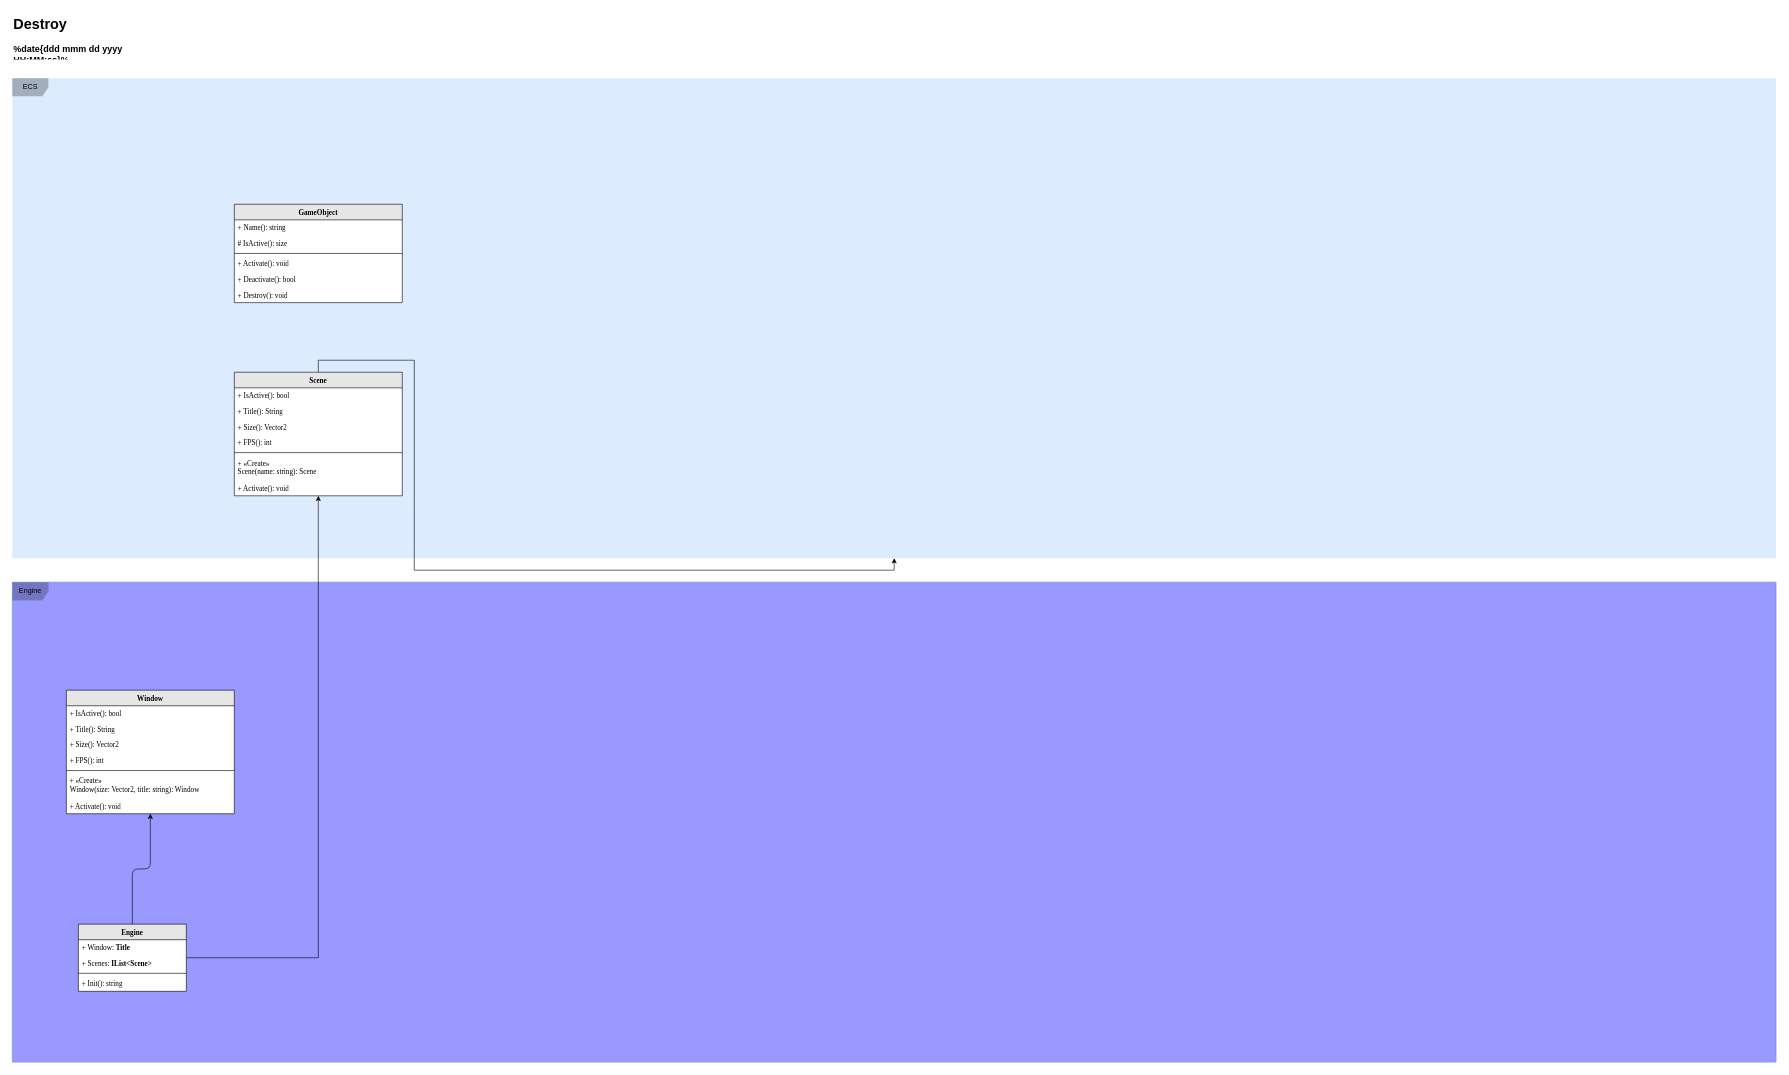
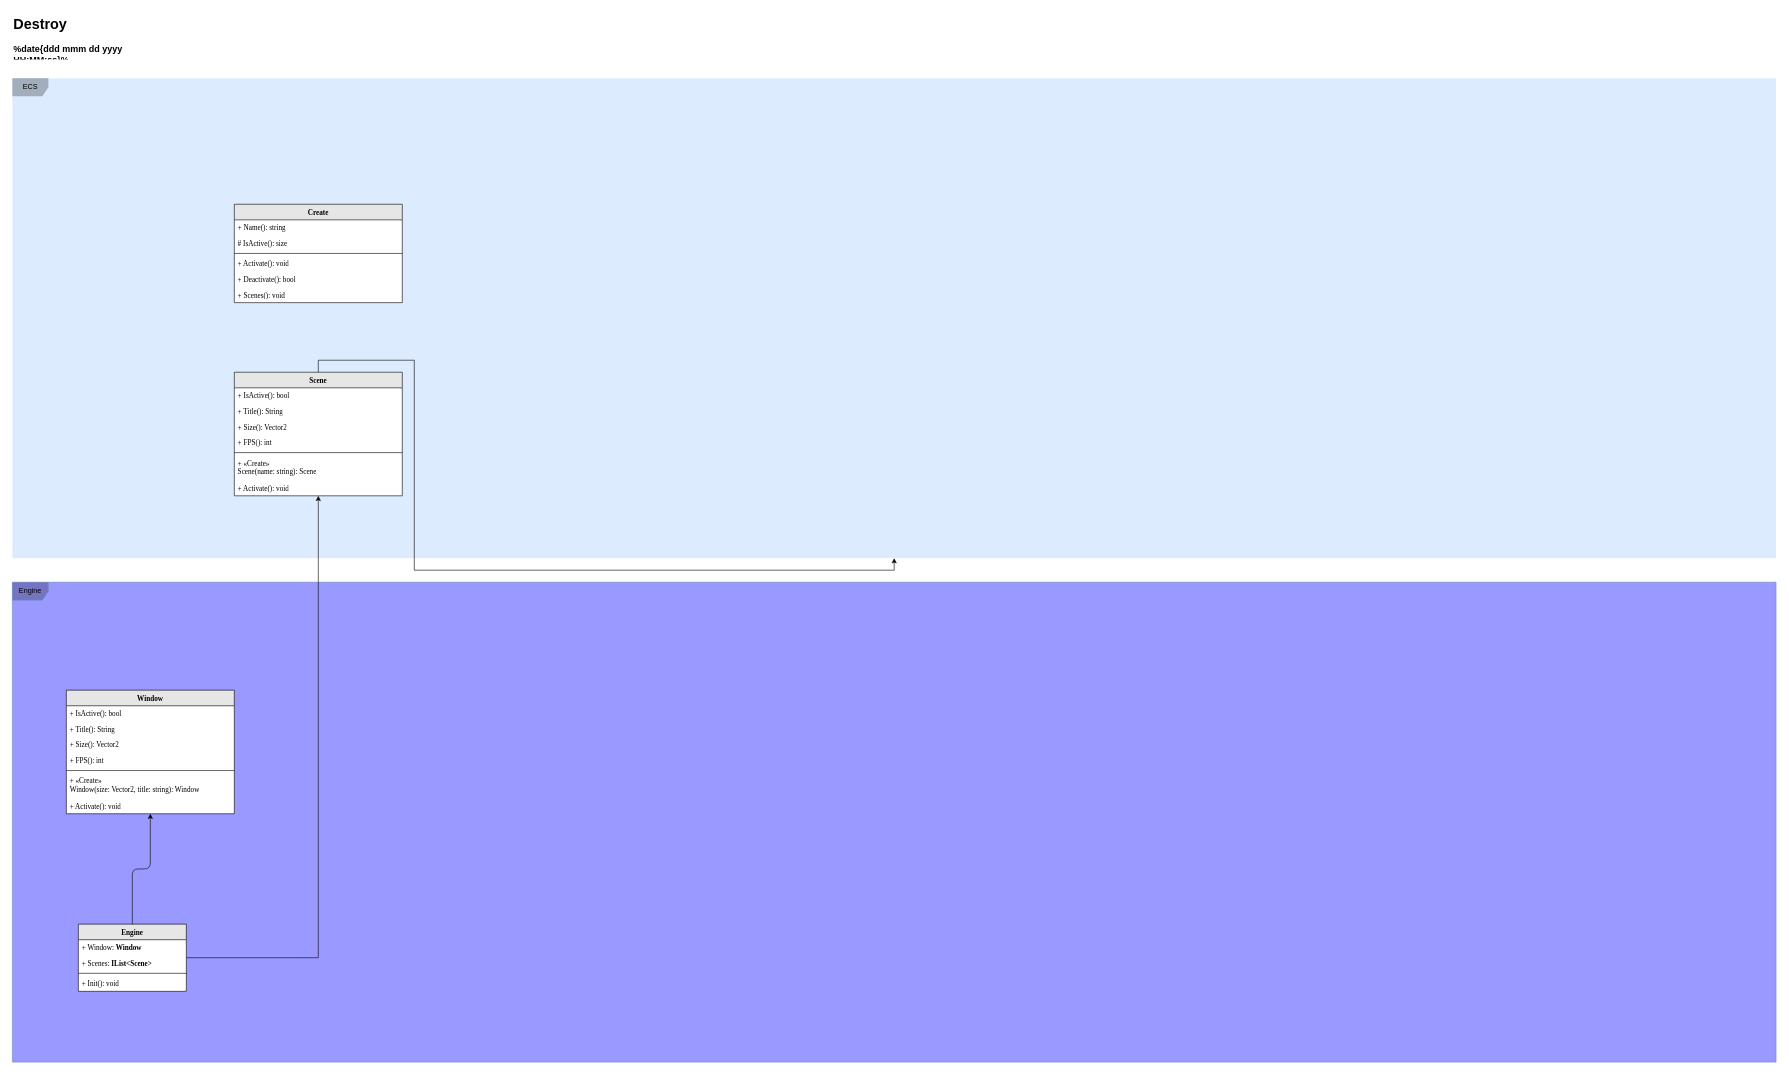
node "GameObject": label "GameObject" -> "Create"
node "+ Destroy(): void": label "+ Destroy(): void" -> "+ Scenes(): void"
node "+ Window: Title": label "+ Window: Title" -> "+ Window: Window"
node "+ Init(): string": label "+ Init(): string" -> "+ Init(): void"
